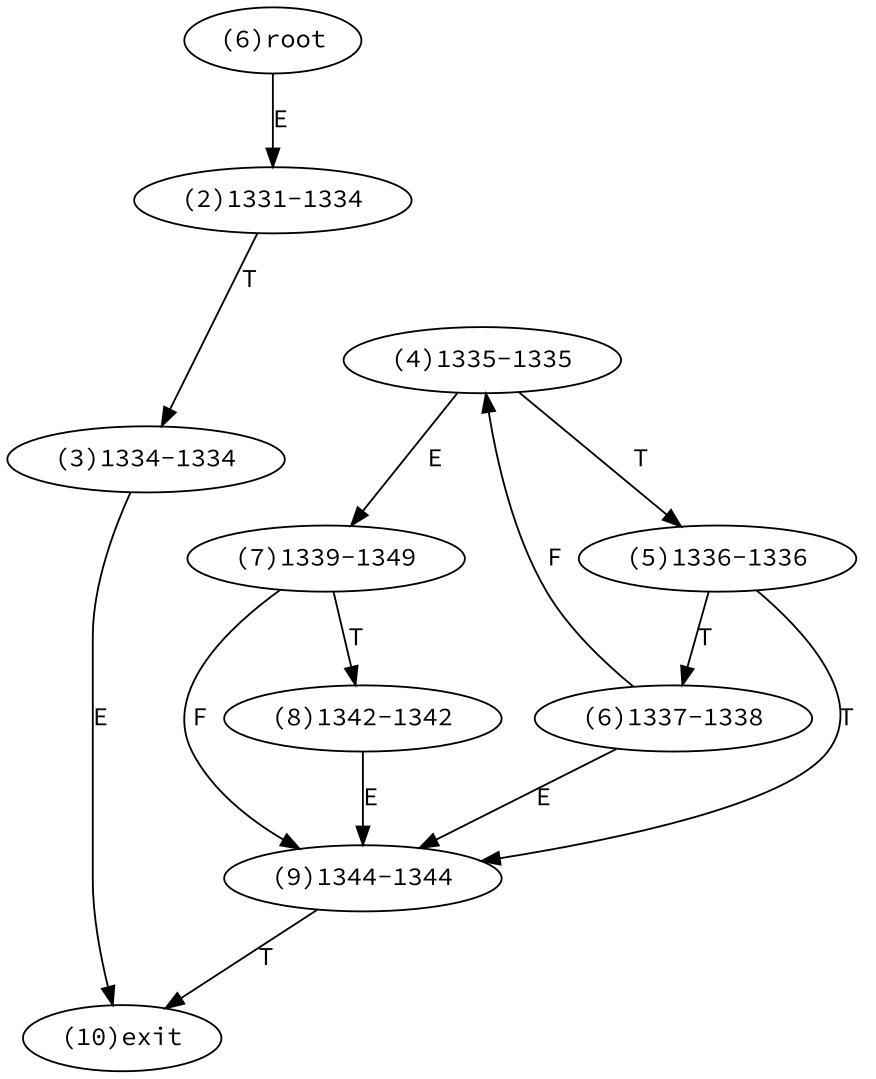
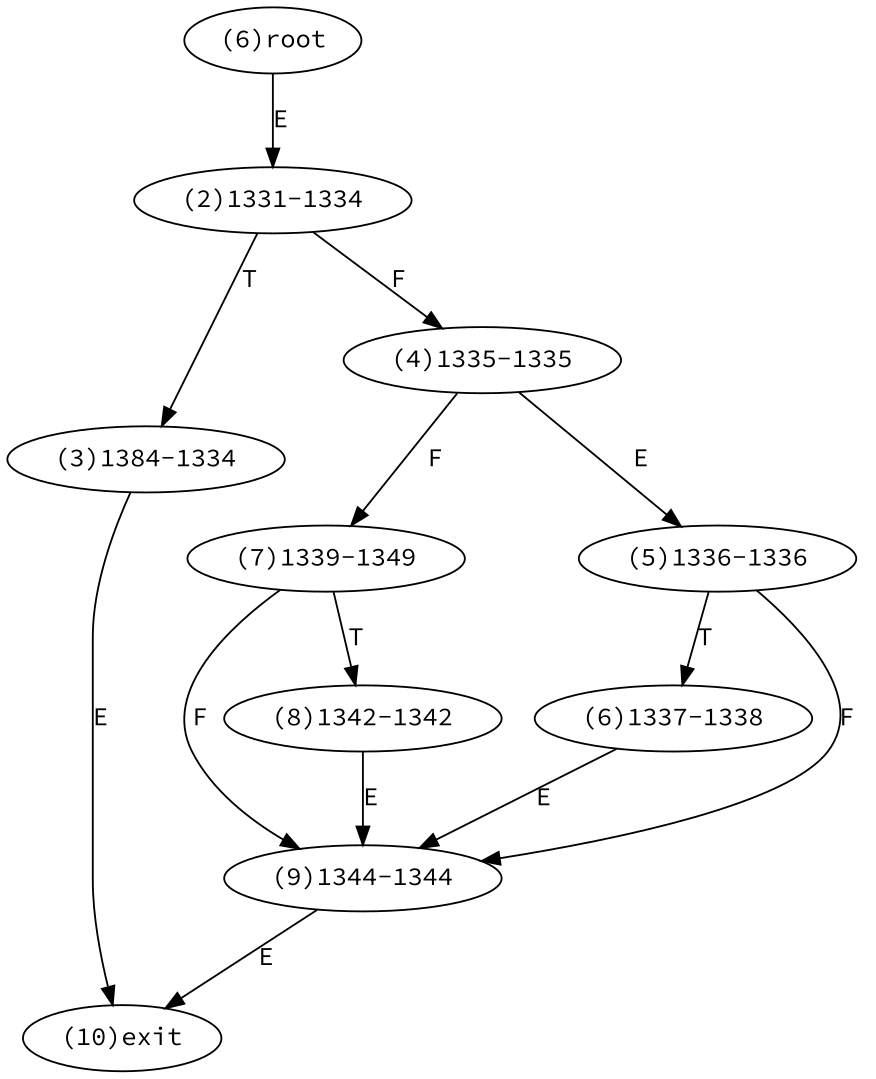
node "(3)1334-1334": label "(3)1334-1334" -> "(3)1384-1334"
edge "(4)1335-1335" -> "(7)1339-1349": label "E" -> "F"
edge "(4)1335-1335" -> "(5)1336-1336": label "T" -> "E"
edge "(6)1337-1338" -> "(4)1335-1335": now "(2)1331-1334" -> "(4)1335-1335"
edge "(5)1336-1336" -> "(9)1344-1344": label "T" -> "F"
edge "(9)1344-1344" -> "(10)exit": label "T" -> "E"
